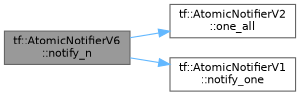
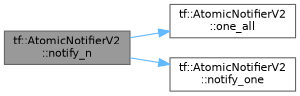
node "tf::AtomicNotifierV6 ::notify_n": label "tf::AtomicNotifierV6 ::notify_n" -> "tf::AtomicNotifierV2 ::notify_n"
node "tf::AtomicNotifierV1 ::notify_one": label "tf::AtomicNotifierV1 ::notify_one" -> "tf::AtomicNotifierV2 ::notify_one"
